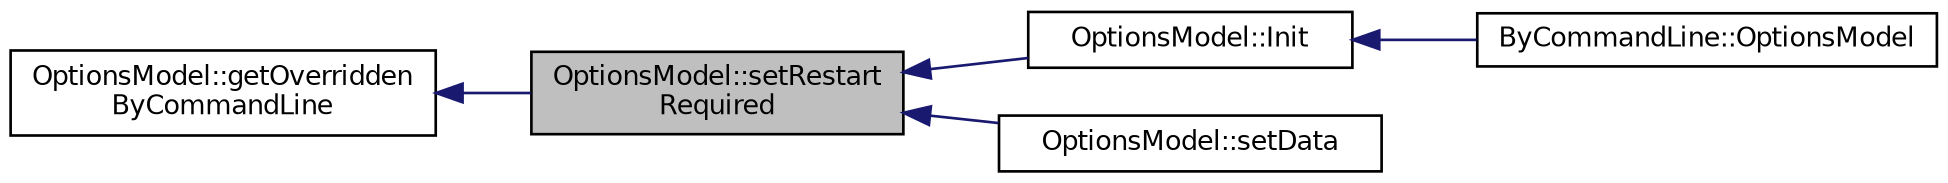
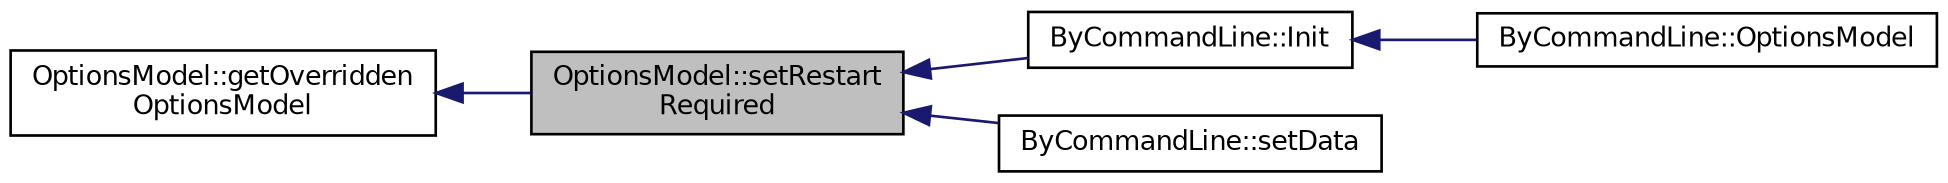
node "OptionsModel::Init": label "OptionsModel::Init" -> "ByCommandLine::Init"
node "OptionsModel::getOverridden ByCommandLine": label "OptionsModel::getOverridden ByCommandLine" -> "OptionsModel::getOverridden OptionsModel"
node "OptionsModel::setData": label "OptionsModel::setData" -> "ByCommandLine::setData"
